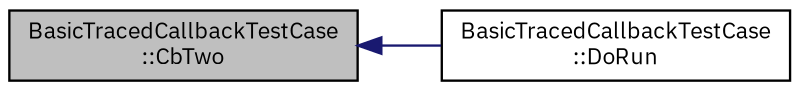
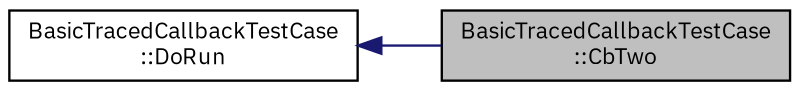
edge "BasicTracedCallbackTestCase ::DoRun" -> "BasicTracedCallbackTestCase ::CbTwo": reversed
